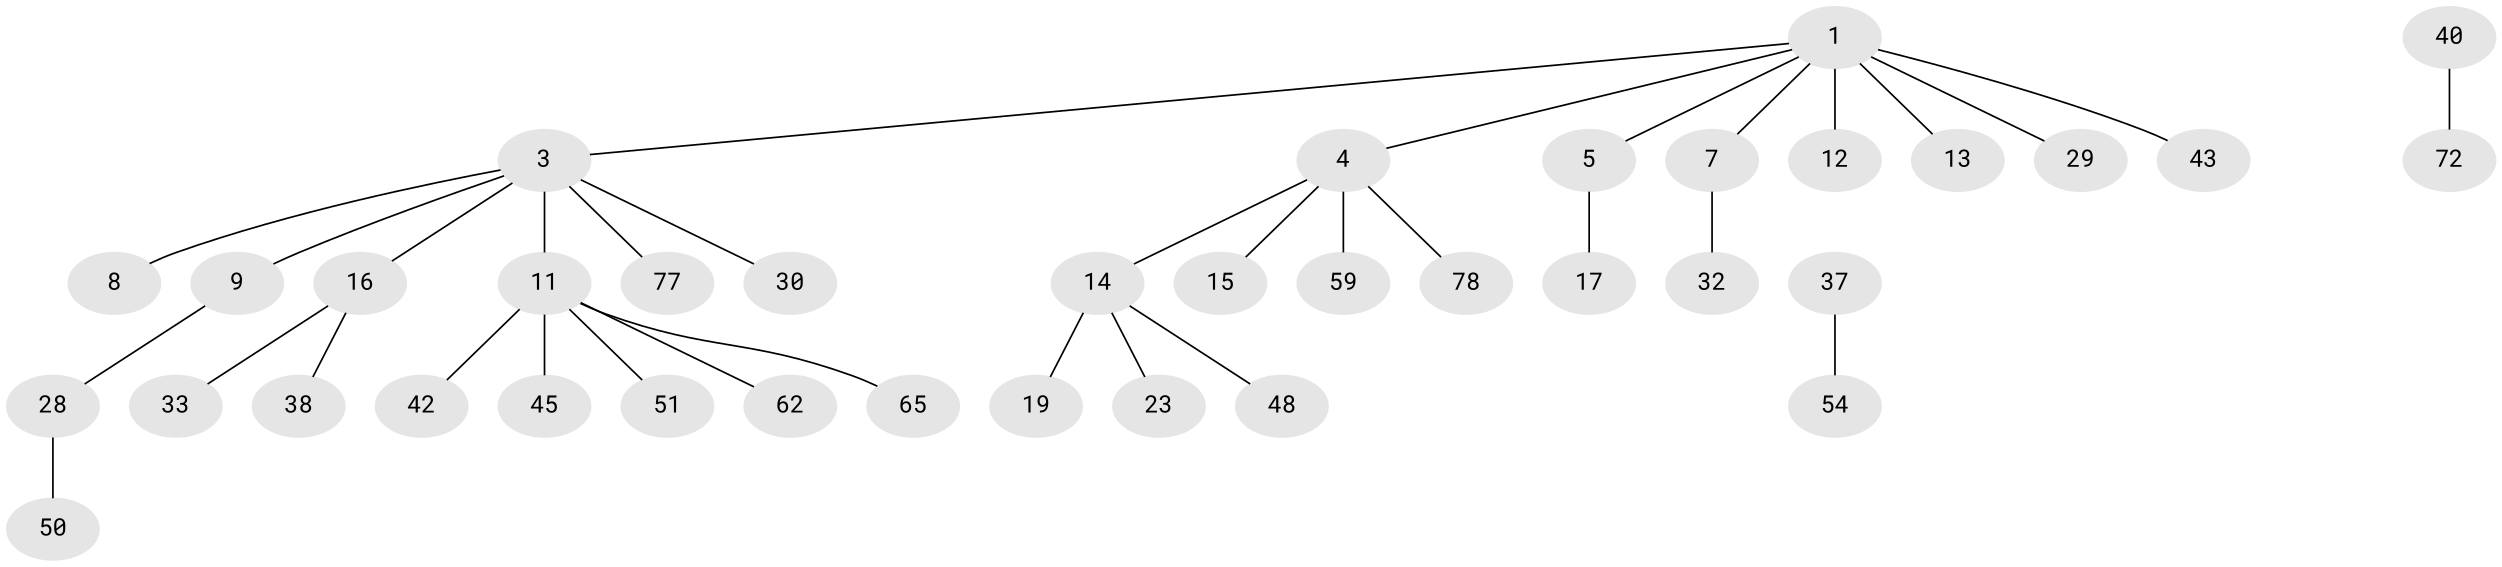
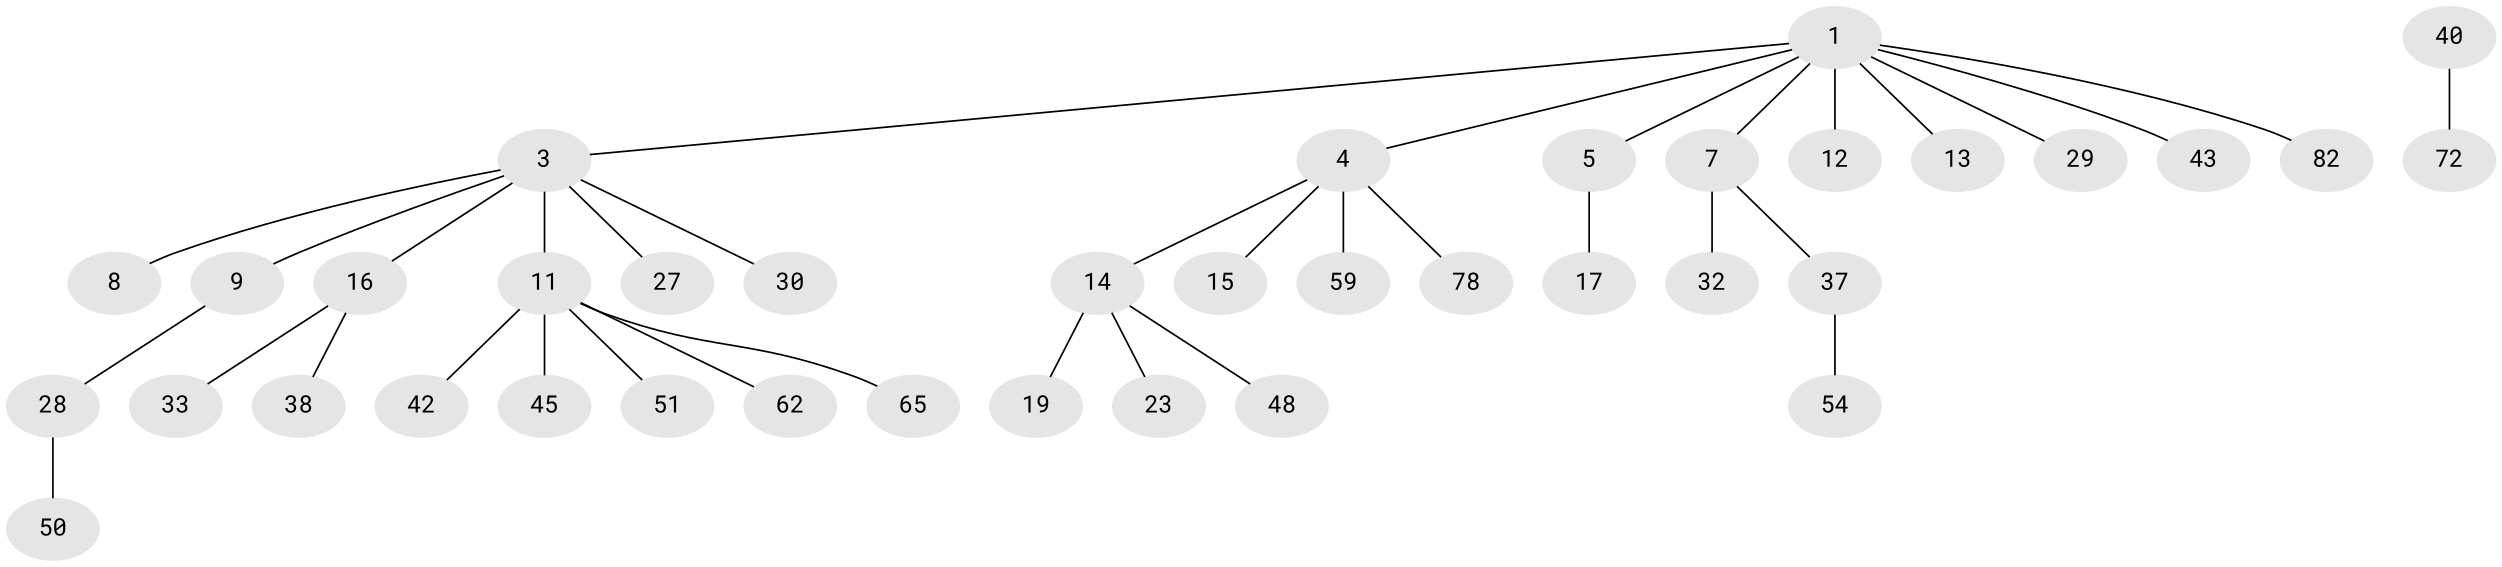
node "82": added
edge "7" -- "37": added
node "77": label "77" -> "27"
